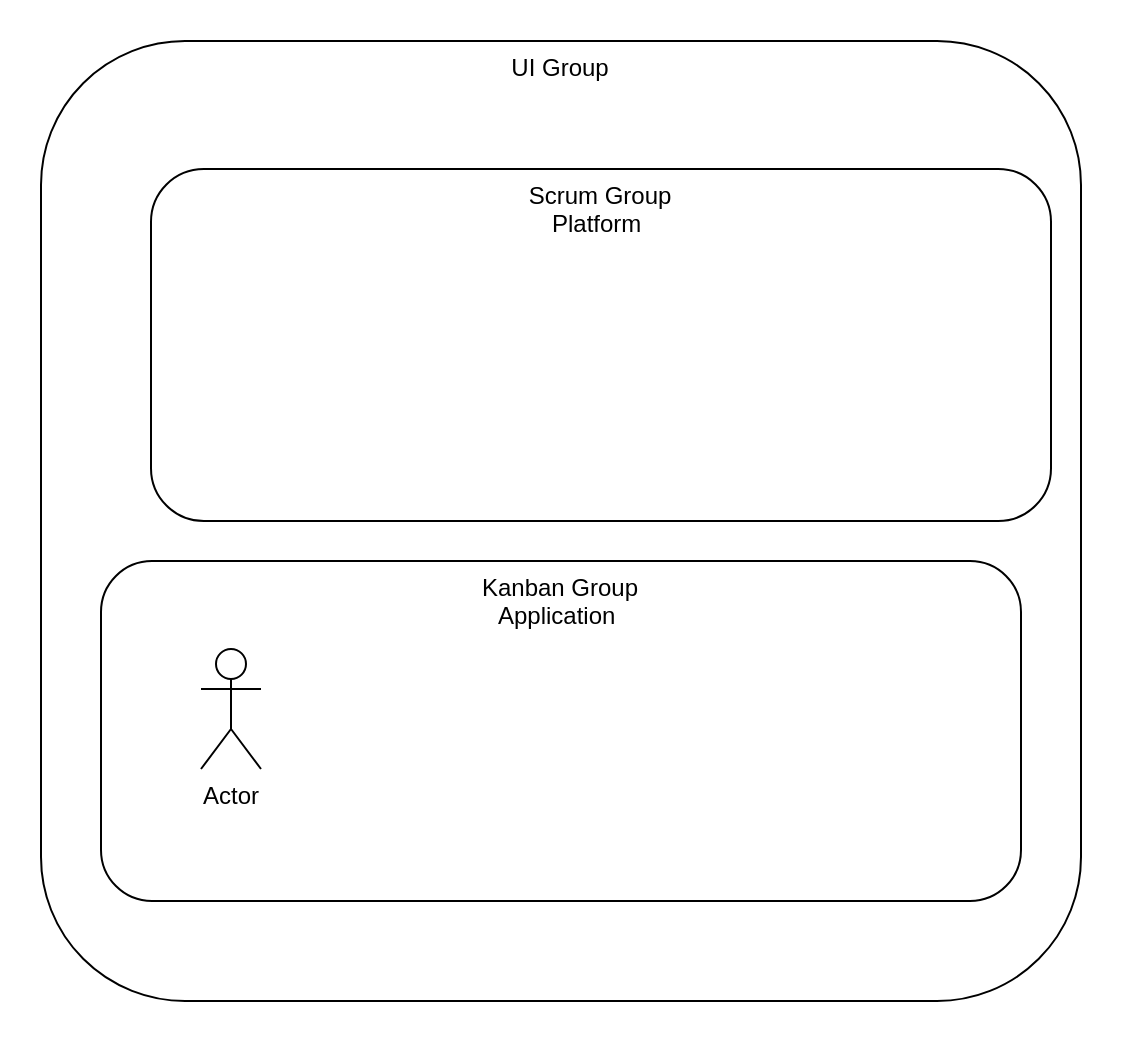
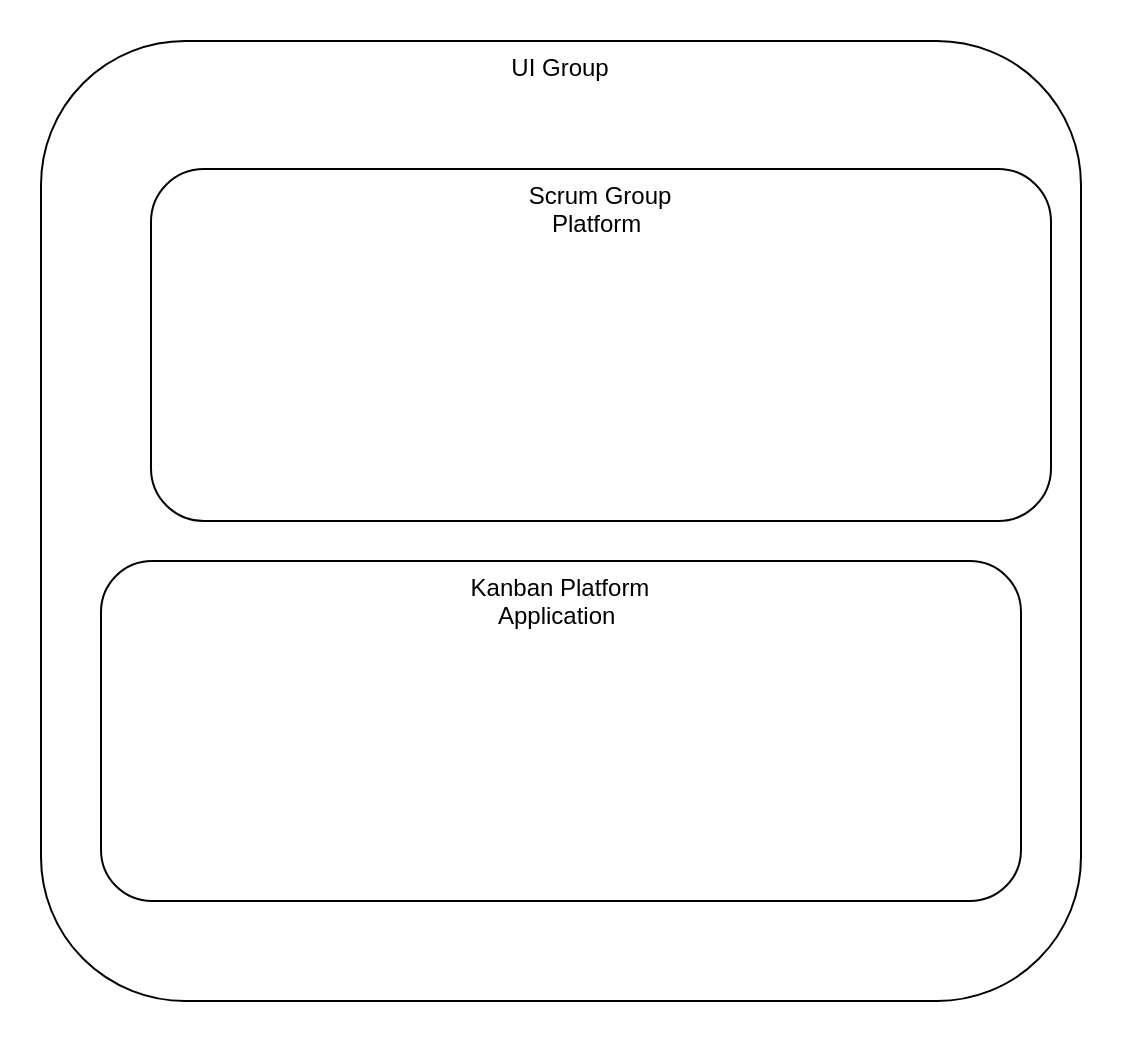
node "Kanban Group Application": label "Kanban Group Application" -> "Kanban Platform Application"
node "Actor": removed
